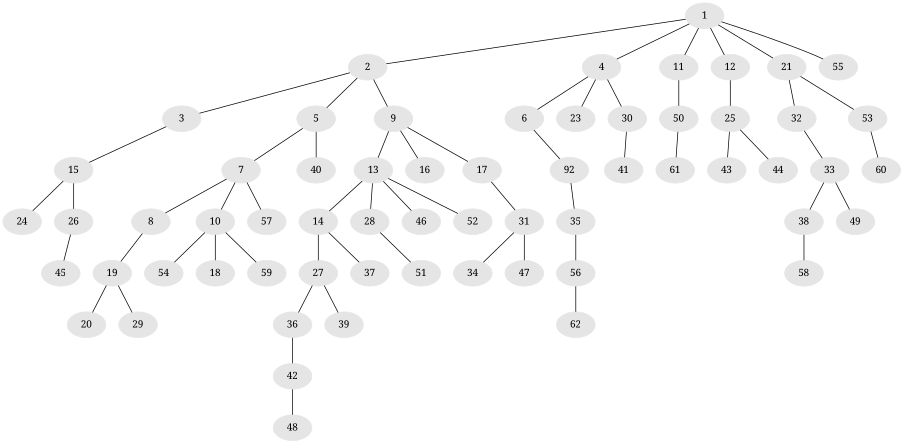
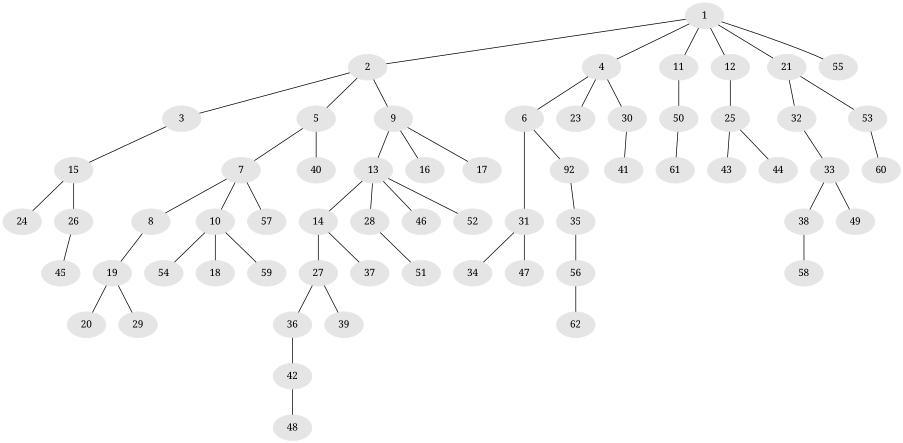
edge "17" -- "31": now "6" -- "31"
